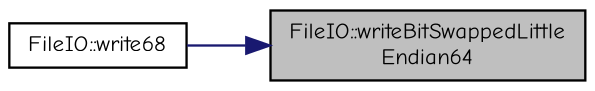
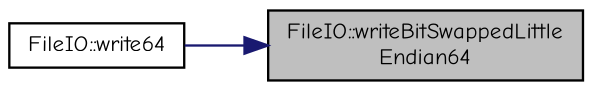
node "FileIO::write68": label "FileIO::write68" -> "FileIO::write64"
